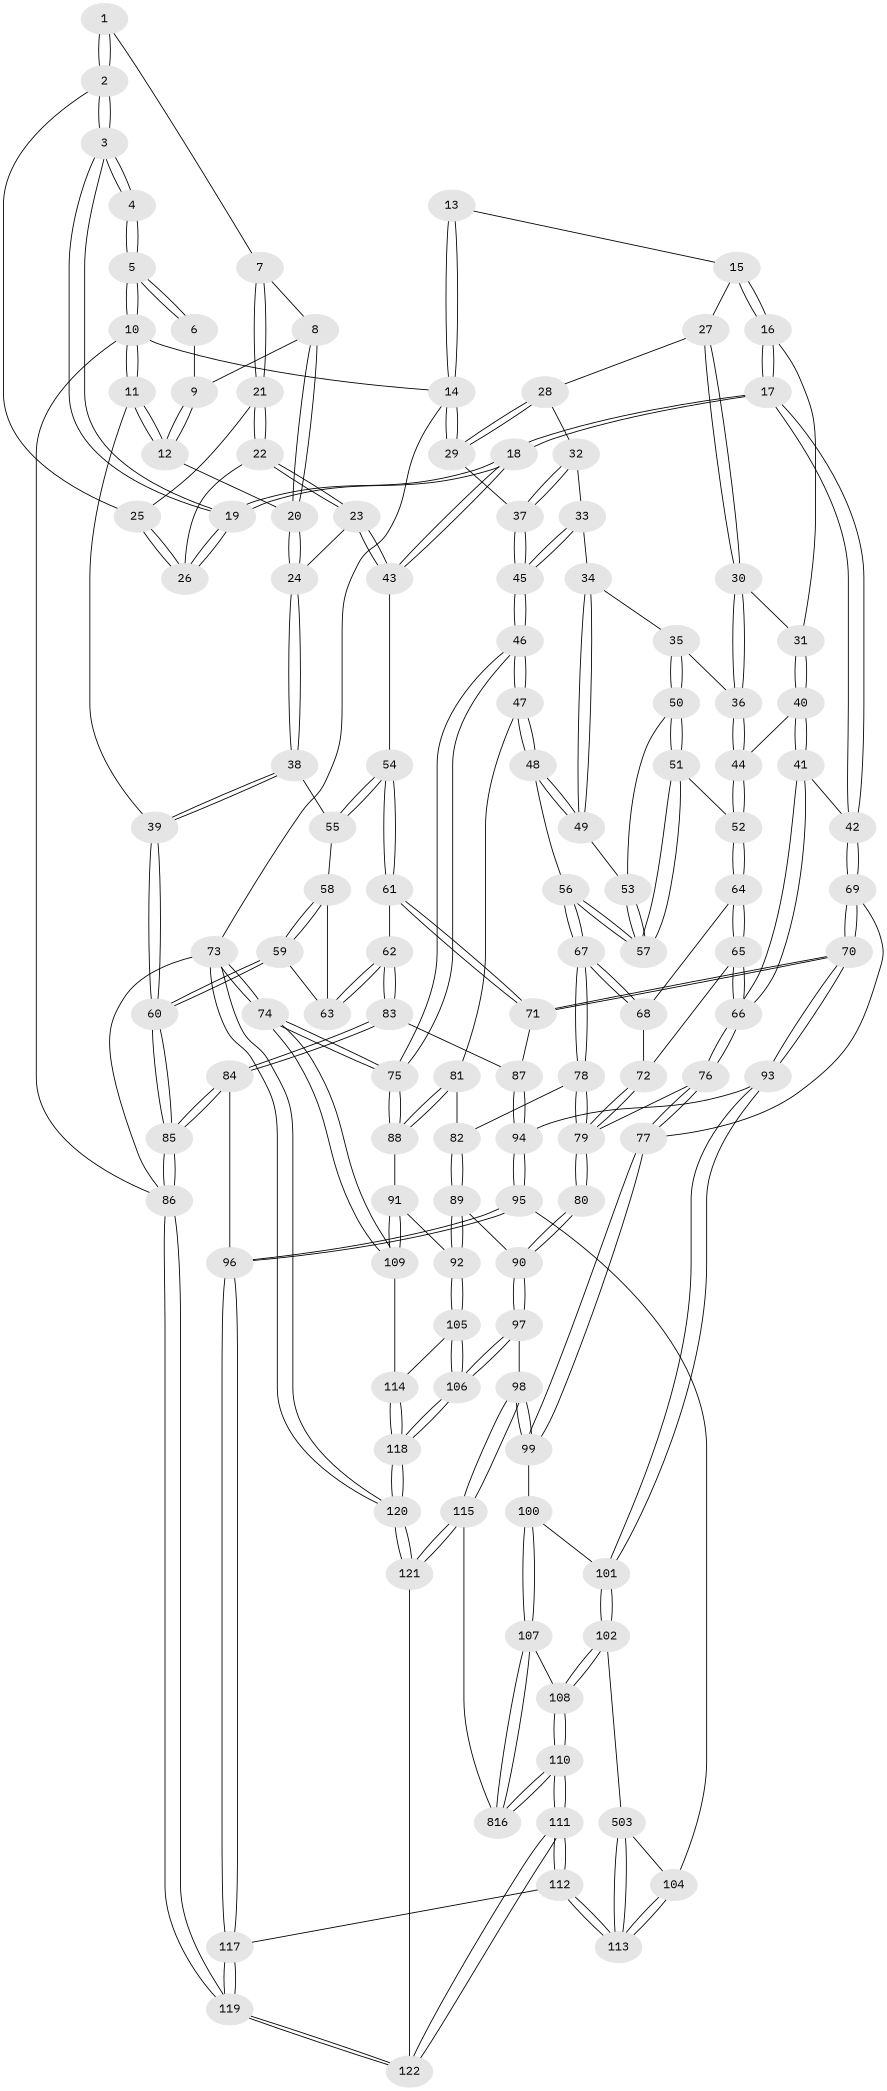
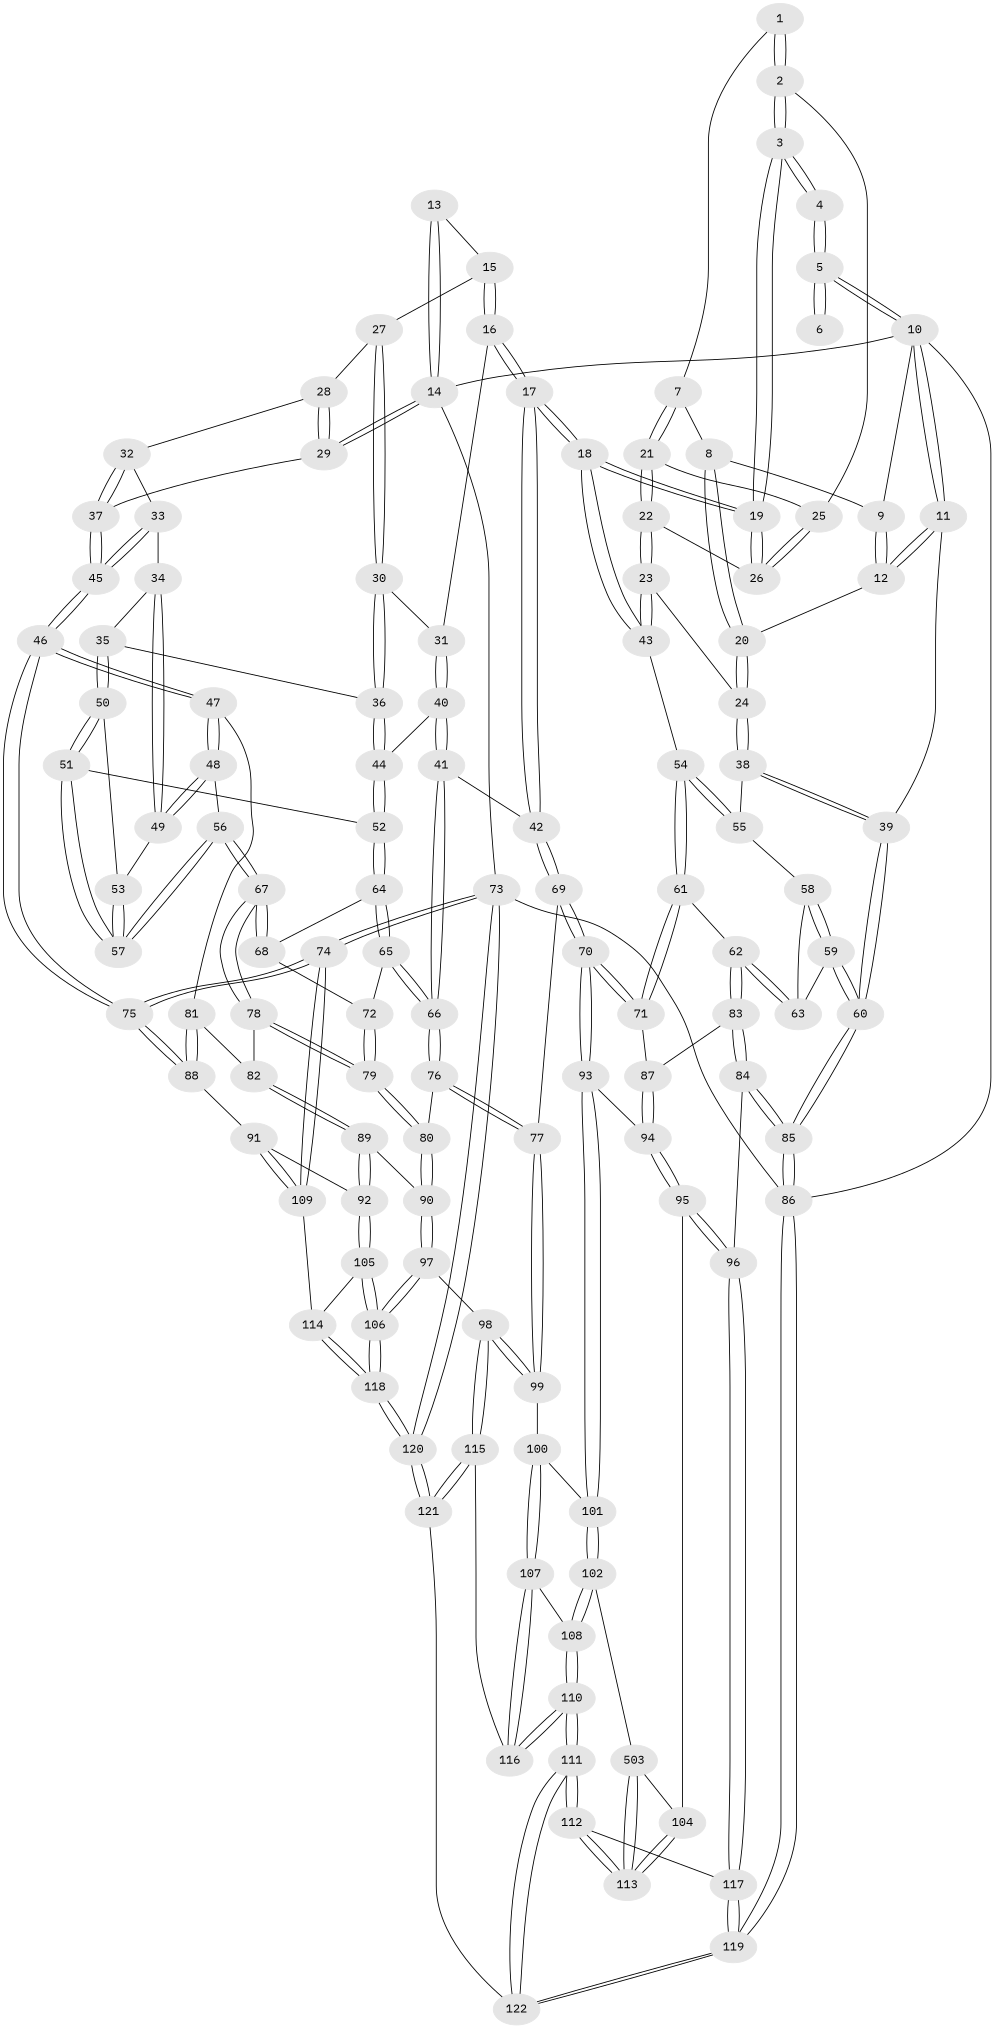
edge "6" -- "9": now "10" -- "9"
edge "76" -- "79": now "76" -- "80"
node "816": label "816" -> "116"
